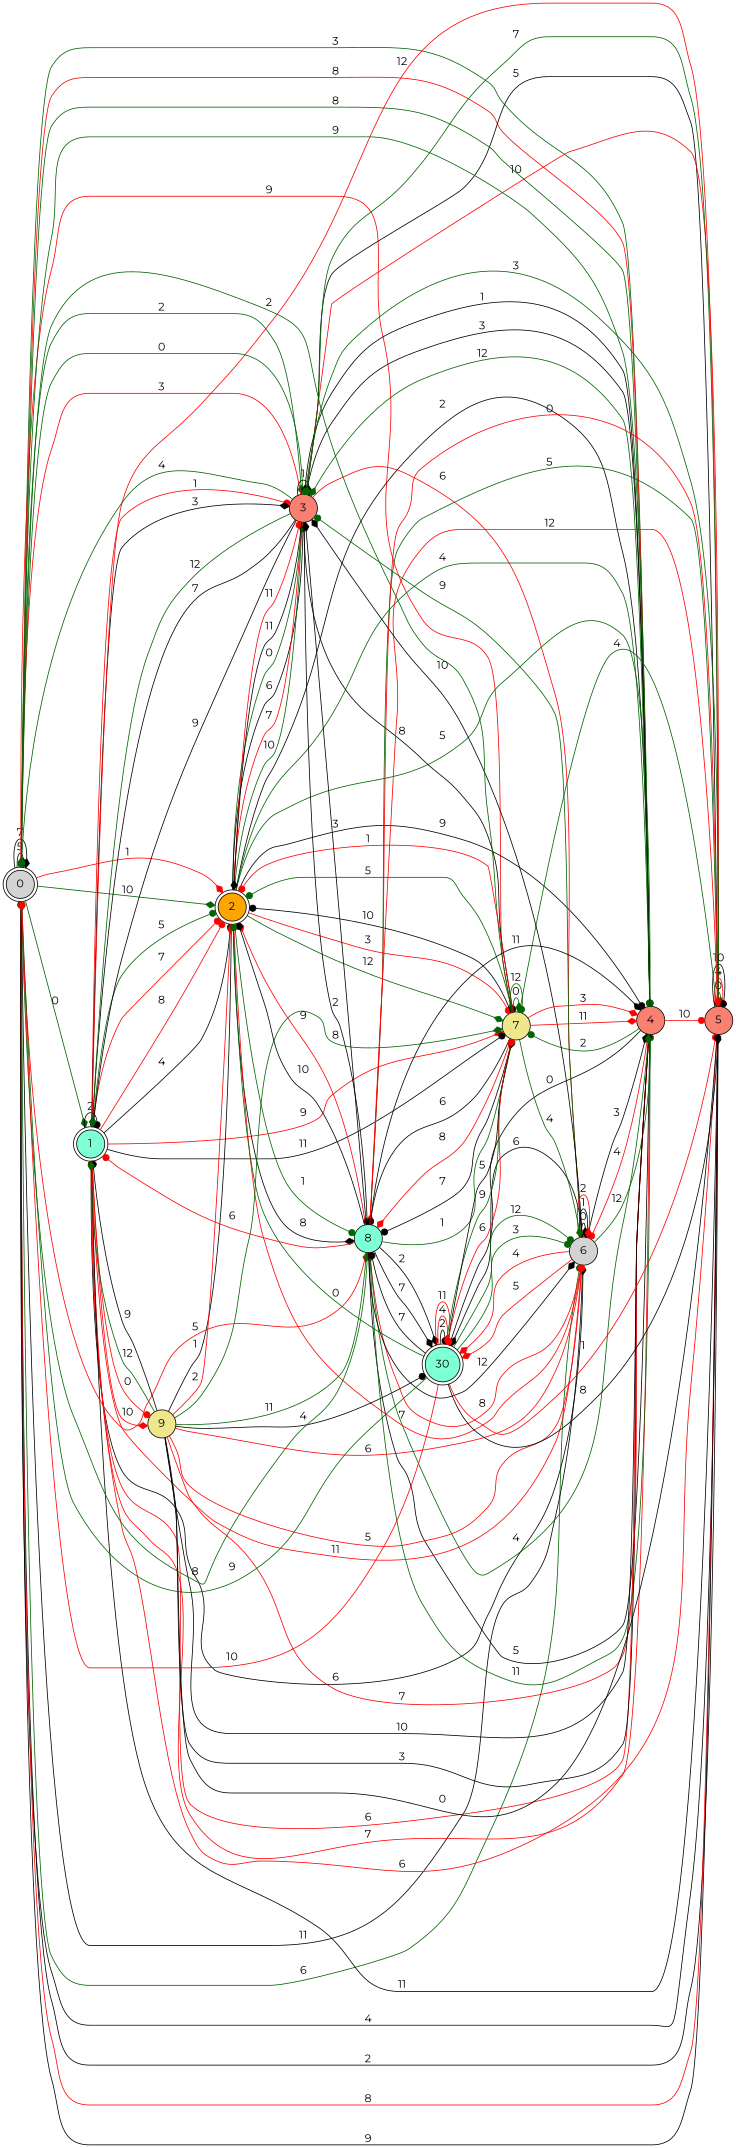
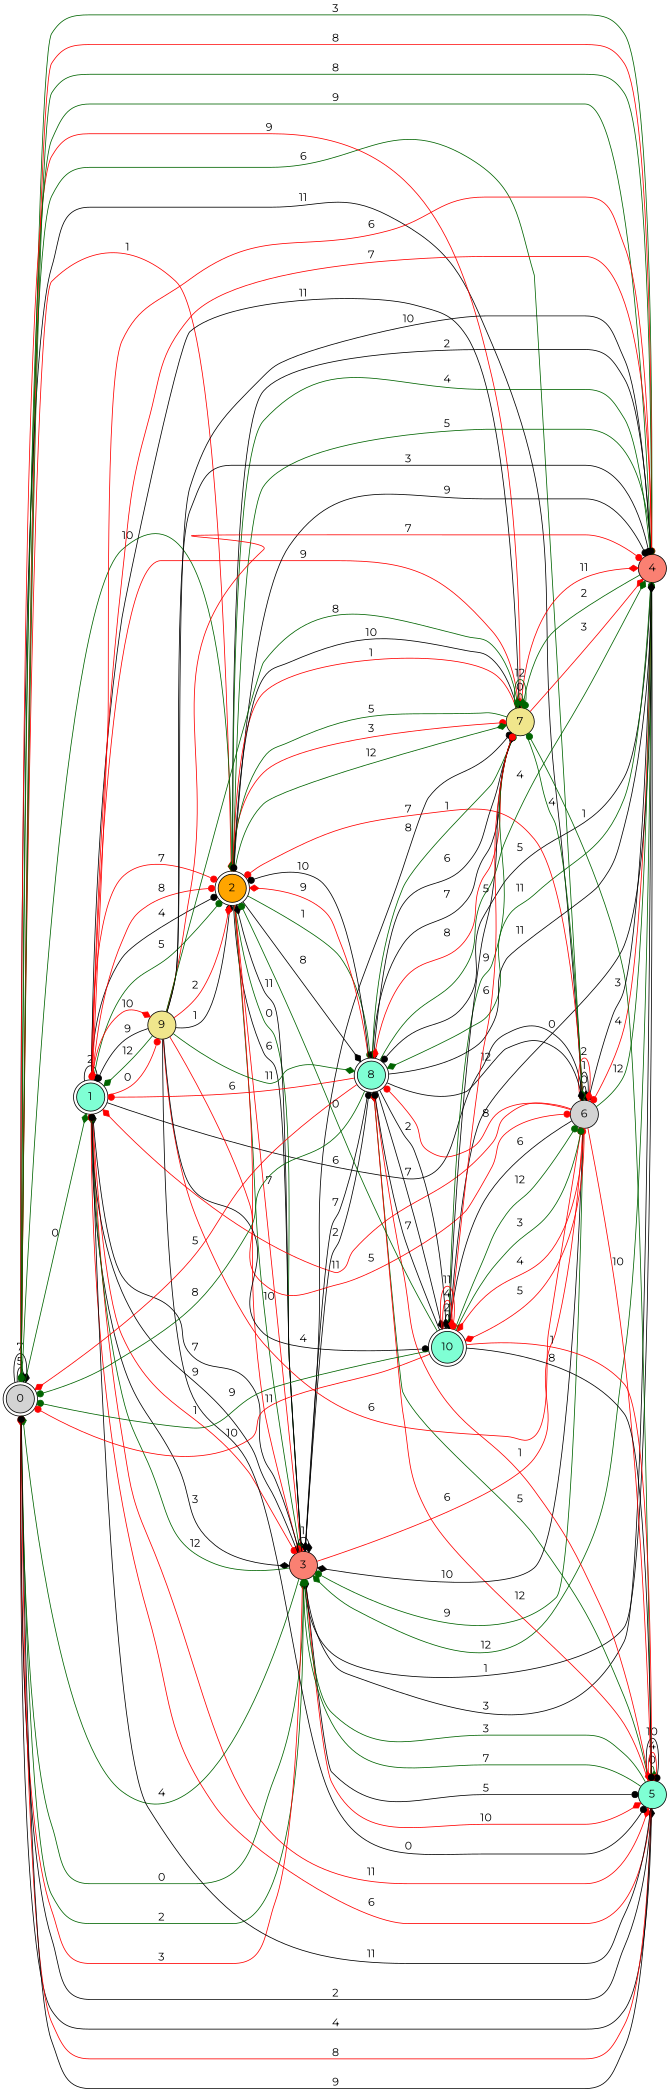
edge "1" -> "5": label "12" -> "11"
edge "7" -> "0": removed, label "2"
edge "8" -> "5": label "0" -> "1"
edge "5" -> "7": label "4" -> "1"
edge "8" -> "3": label "3" -> "7"
edge "4" -> "5": now "6" -> "5"
node "5": fillcolor salmon -> aquamarine
node "8": shape circle -> doublecircle
node "30": label "30" -> "10"
